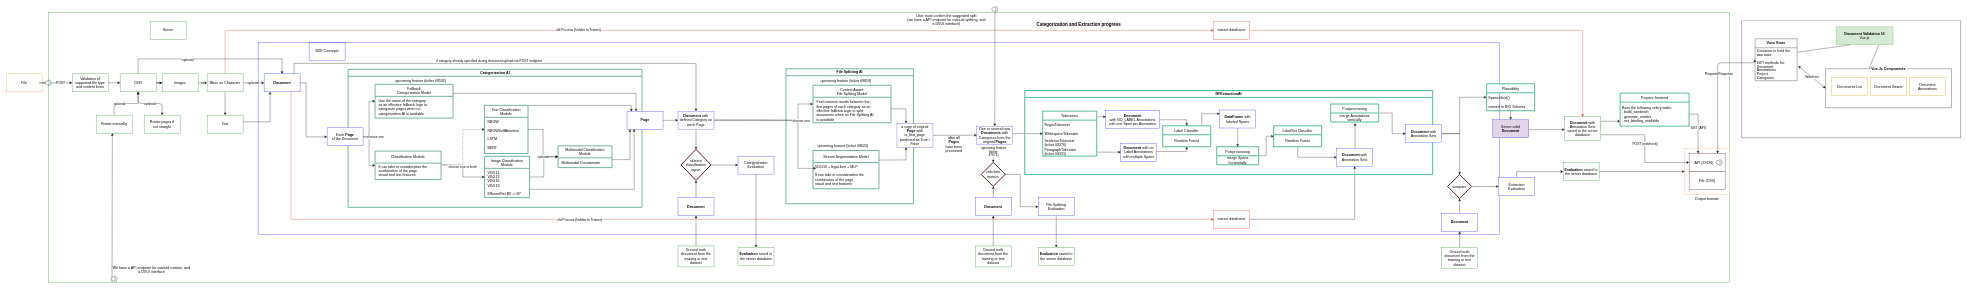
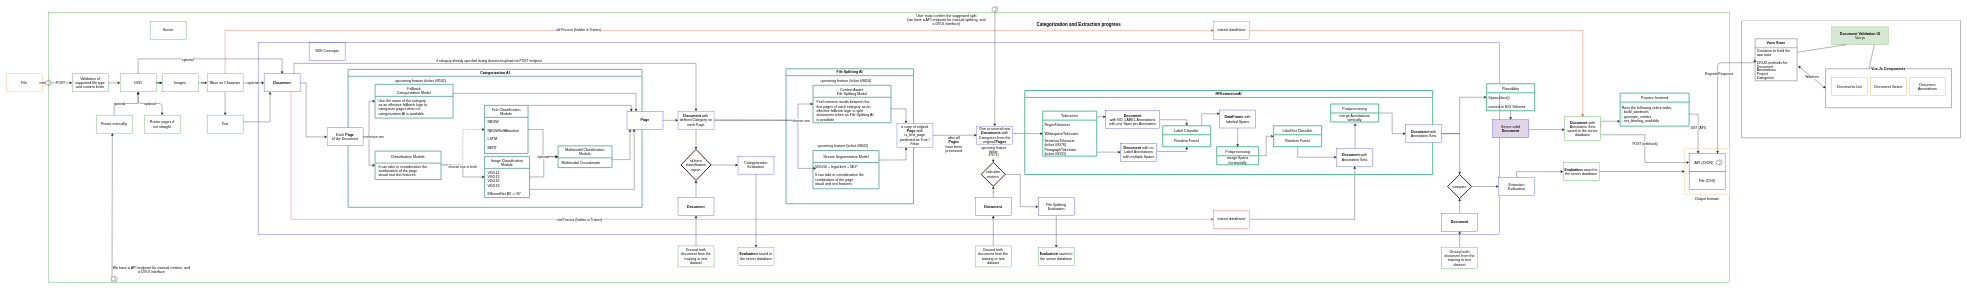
node "Document Validation UI Vue.js": moved (1865, 36) -> (1860, 36)
node "GET methods for: Document Annotations Project Categories": label "GET methods for: Document Annotations Project Categories" -> "CRUD methods for: Document Annotations Project Categories"
